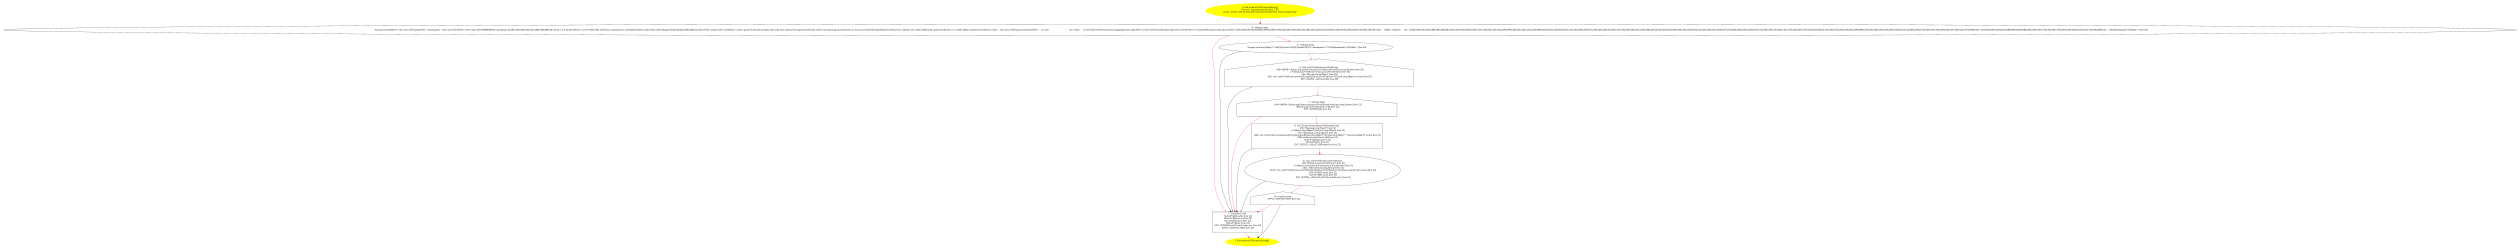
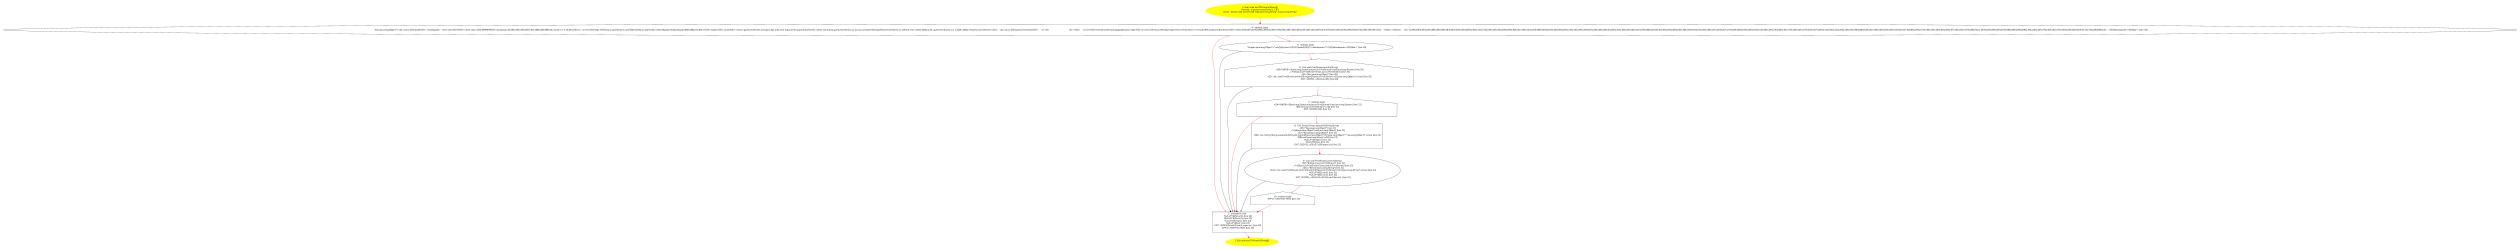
edge "10:  method_body APPLY_ABSTRACTION; [line 22]" -> "2: Exit void test7024.main(String[])": removed
